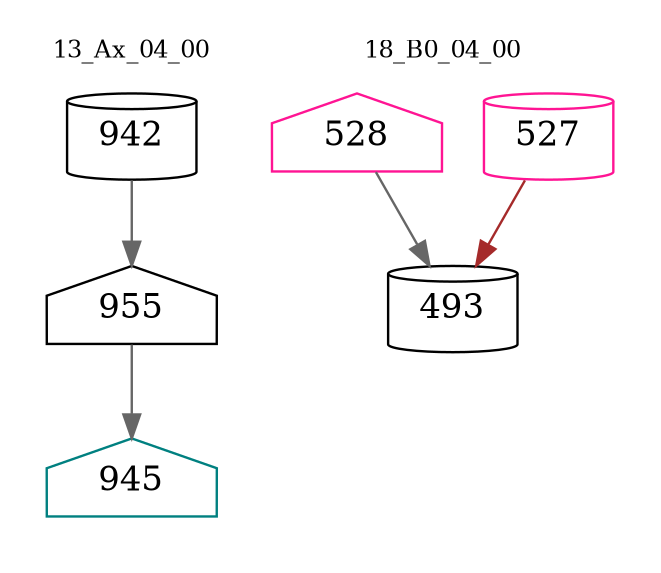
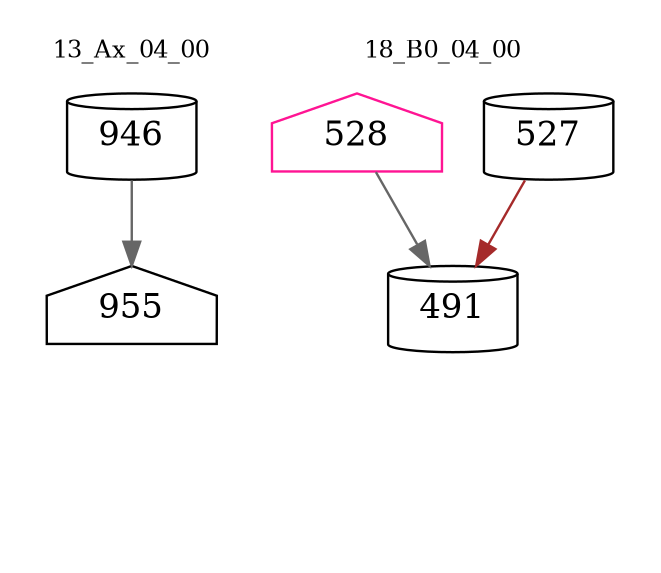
node "942": label "942" -> "946"
node "527": color deeppink -> black
node "493": label "493" -> "491"
node "945": removed
